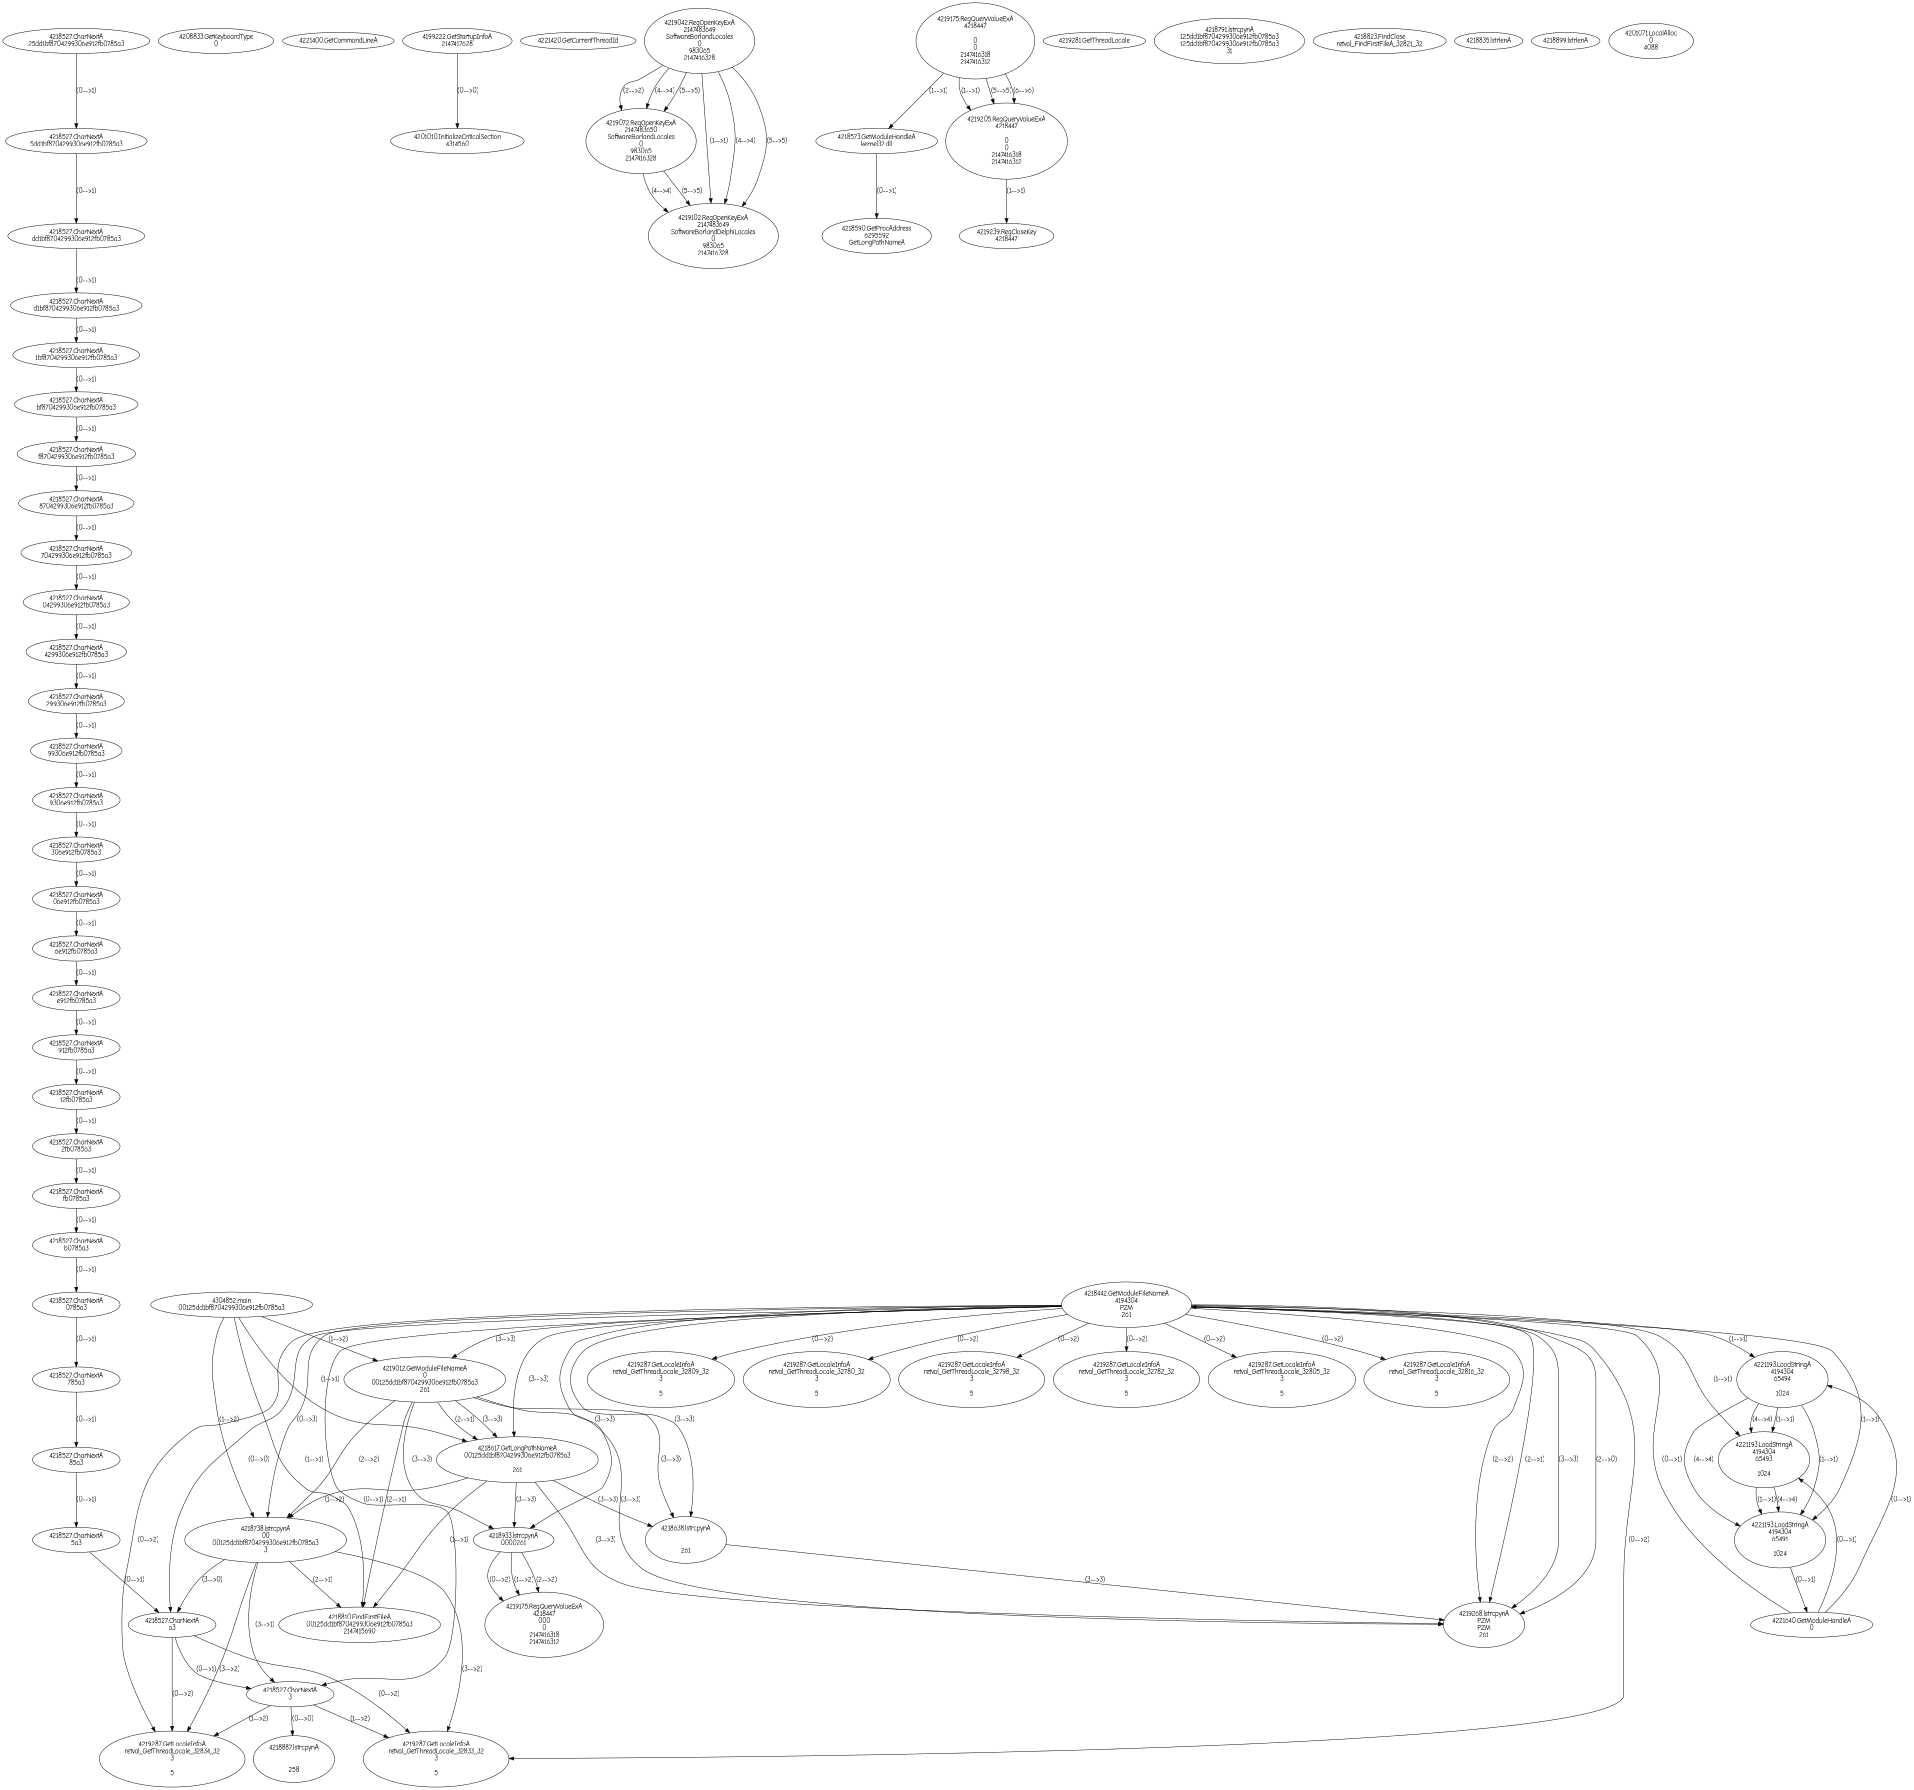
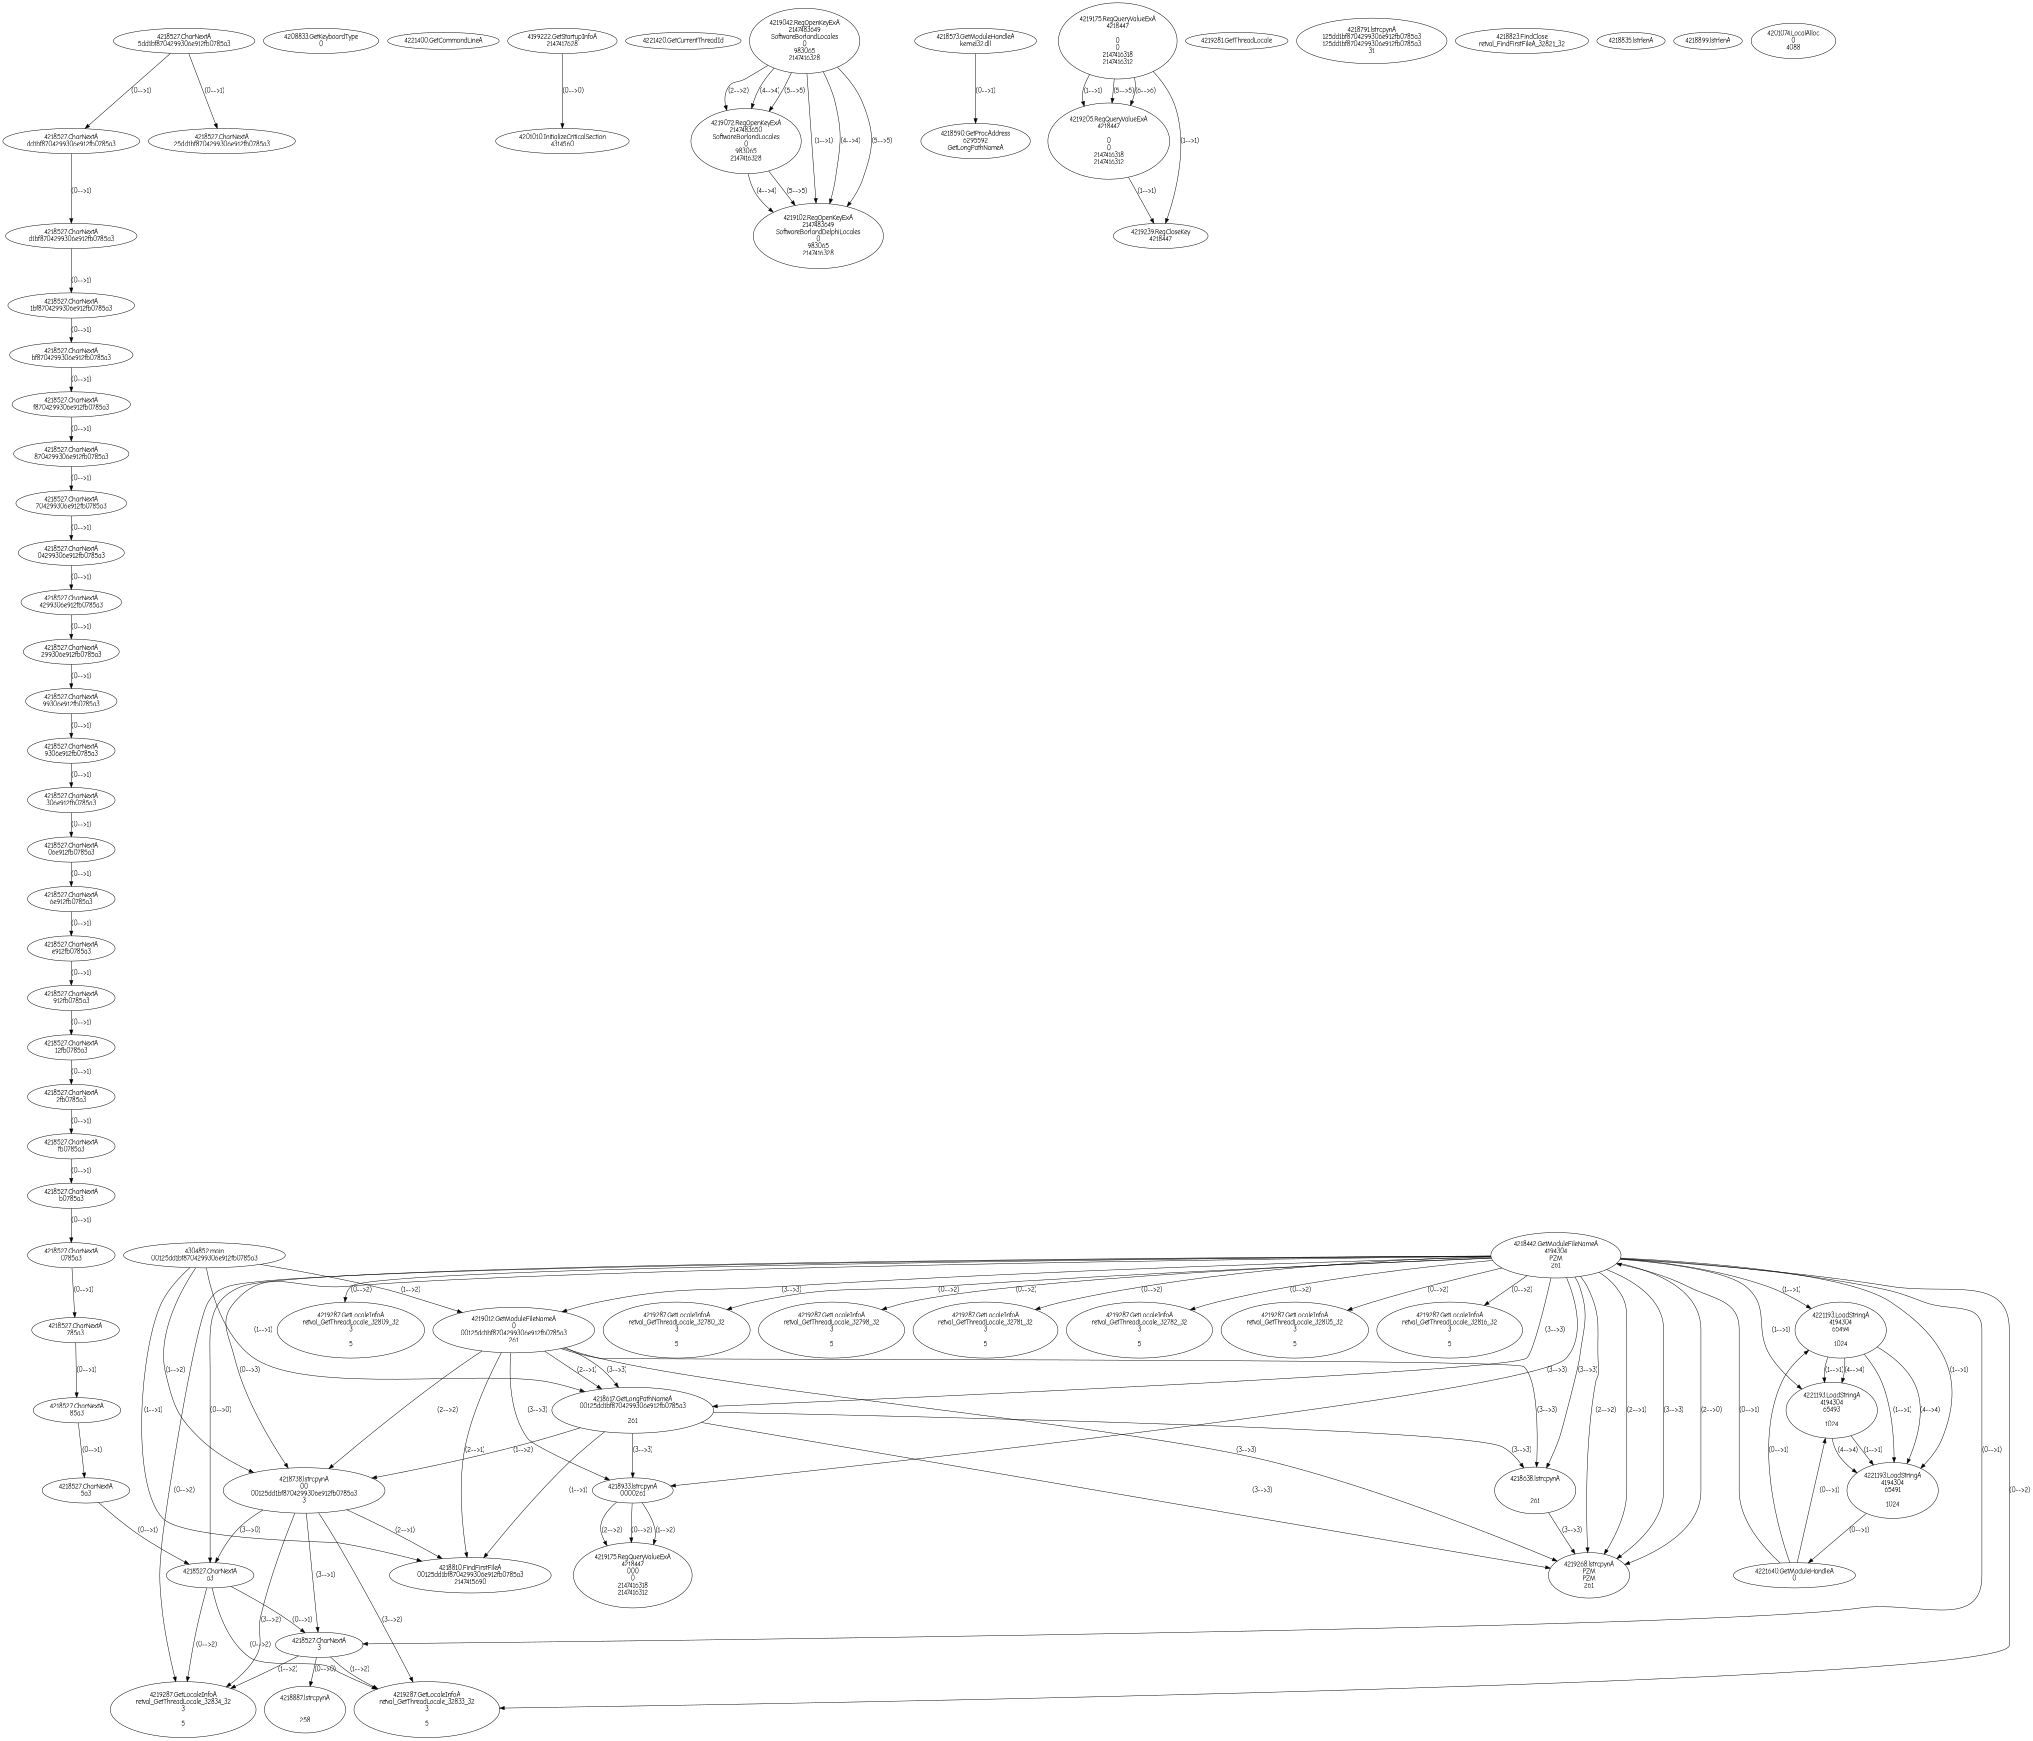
node "4201071.LocalAlloc 0 4088": label "4201071.LocalAlloc 0 4088" -> "4201074.LocalAlloc 0 4088"
edge "4218527.CharNextA 25dd1bf8704299306e912fb0785a3" -> "4218527.CharNextA 5dd1bf8704299306e912fb0785a3": reversed
edge "4219175.RegQueryValueExA 4218447 0 0 2147416318 2147416312" -> "4218573.GetModuleHandleA kernel32.dll": now "4219175.RegQueryValueExA 4218447 0 0 2147416318 2147416312" -> "4219239.RegCloseKey 4218447"
node "4219287.GetLocaleInfoA retval_GetThreadLocale_32781_32 3 5": added
